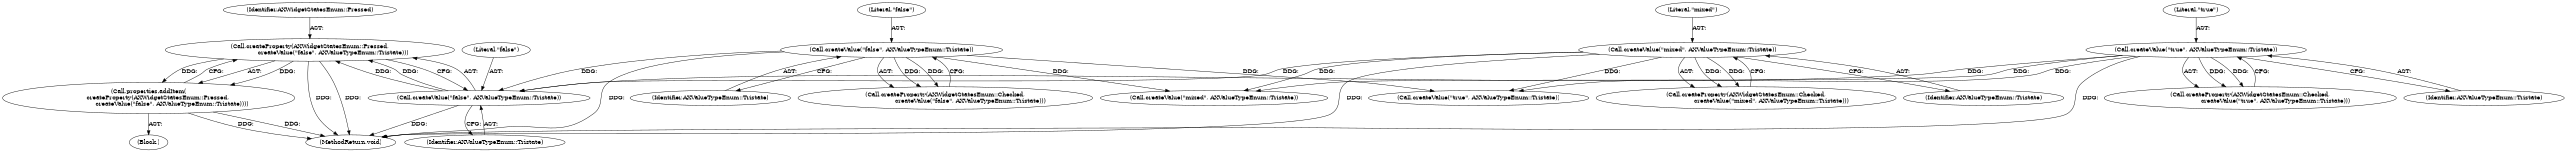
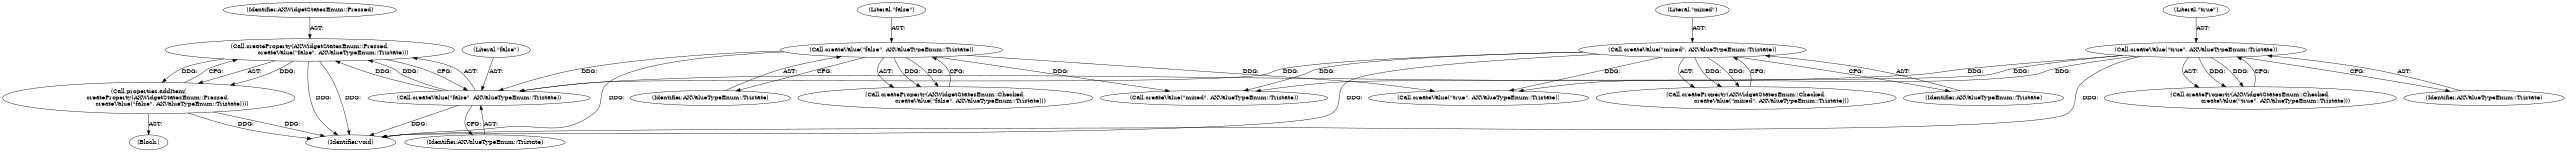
node "(MethodReturn,void)": label "(MethodReturn,void)" -> "(Identifier,void)"
